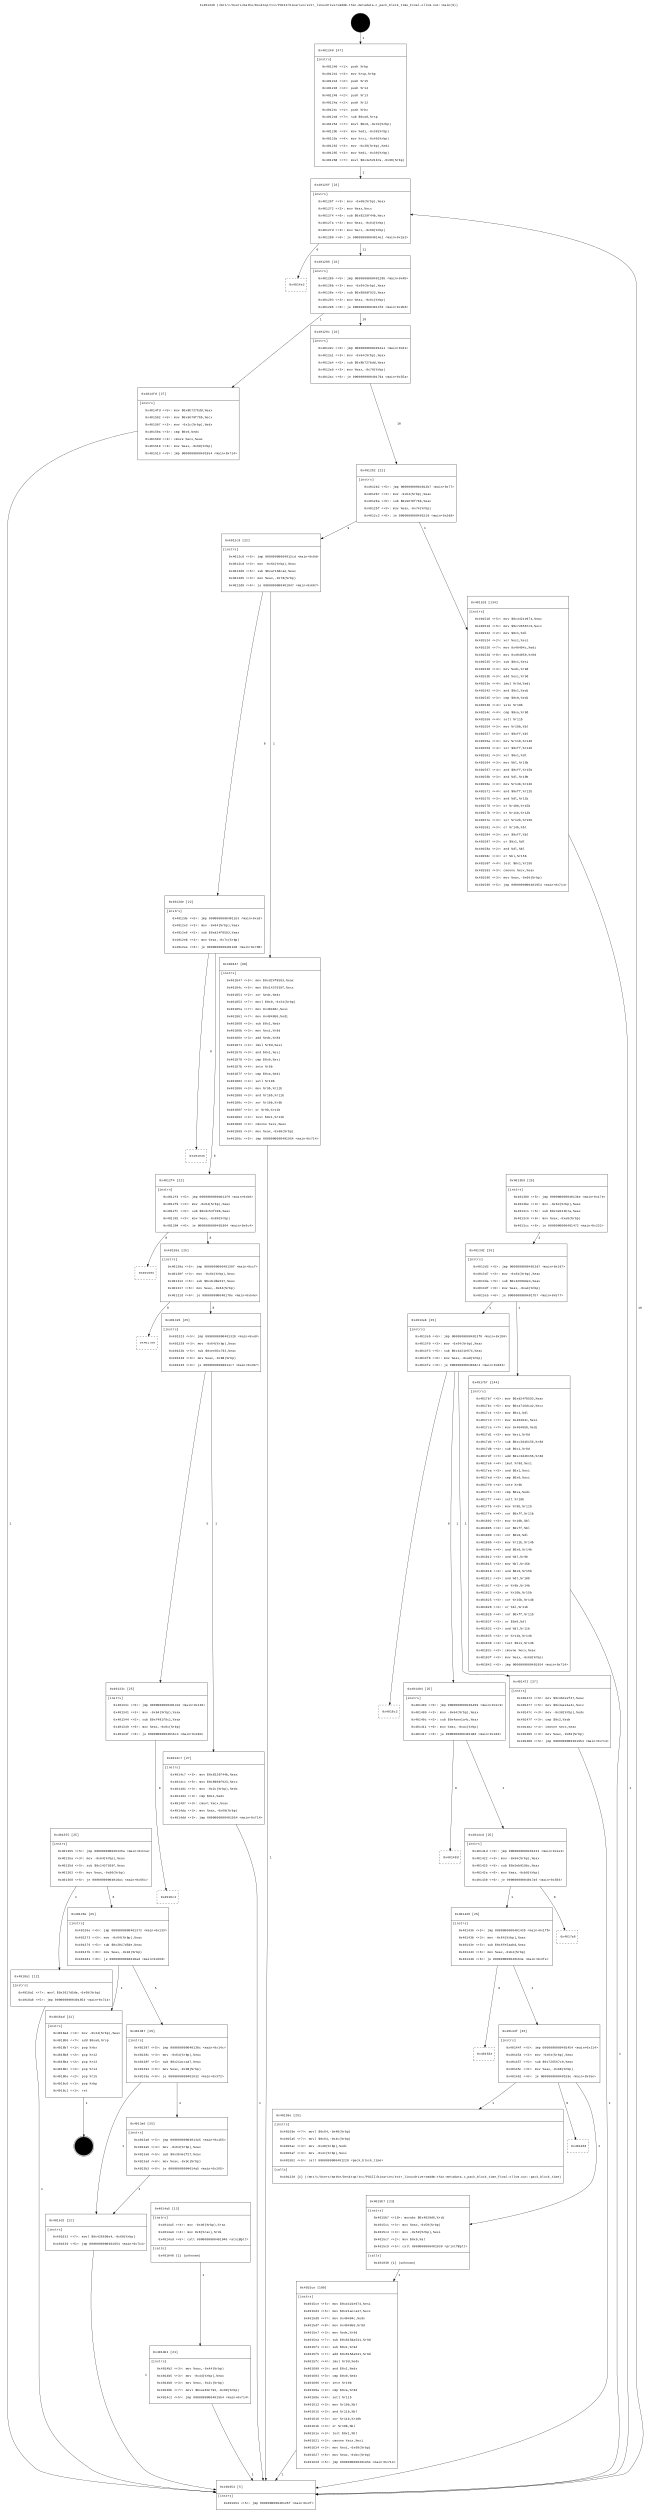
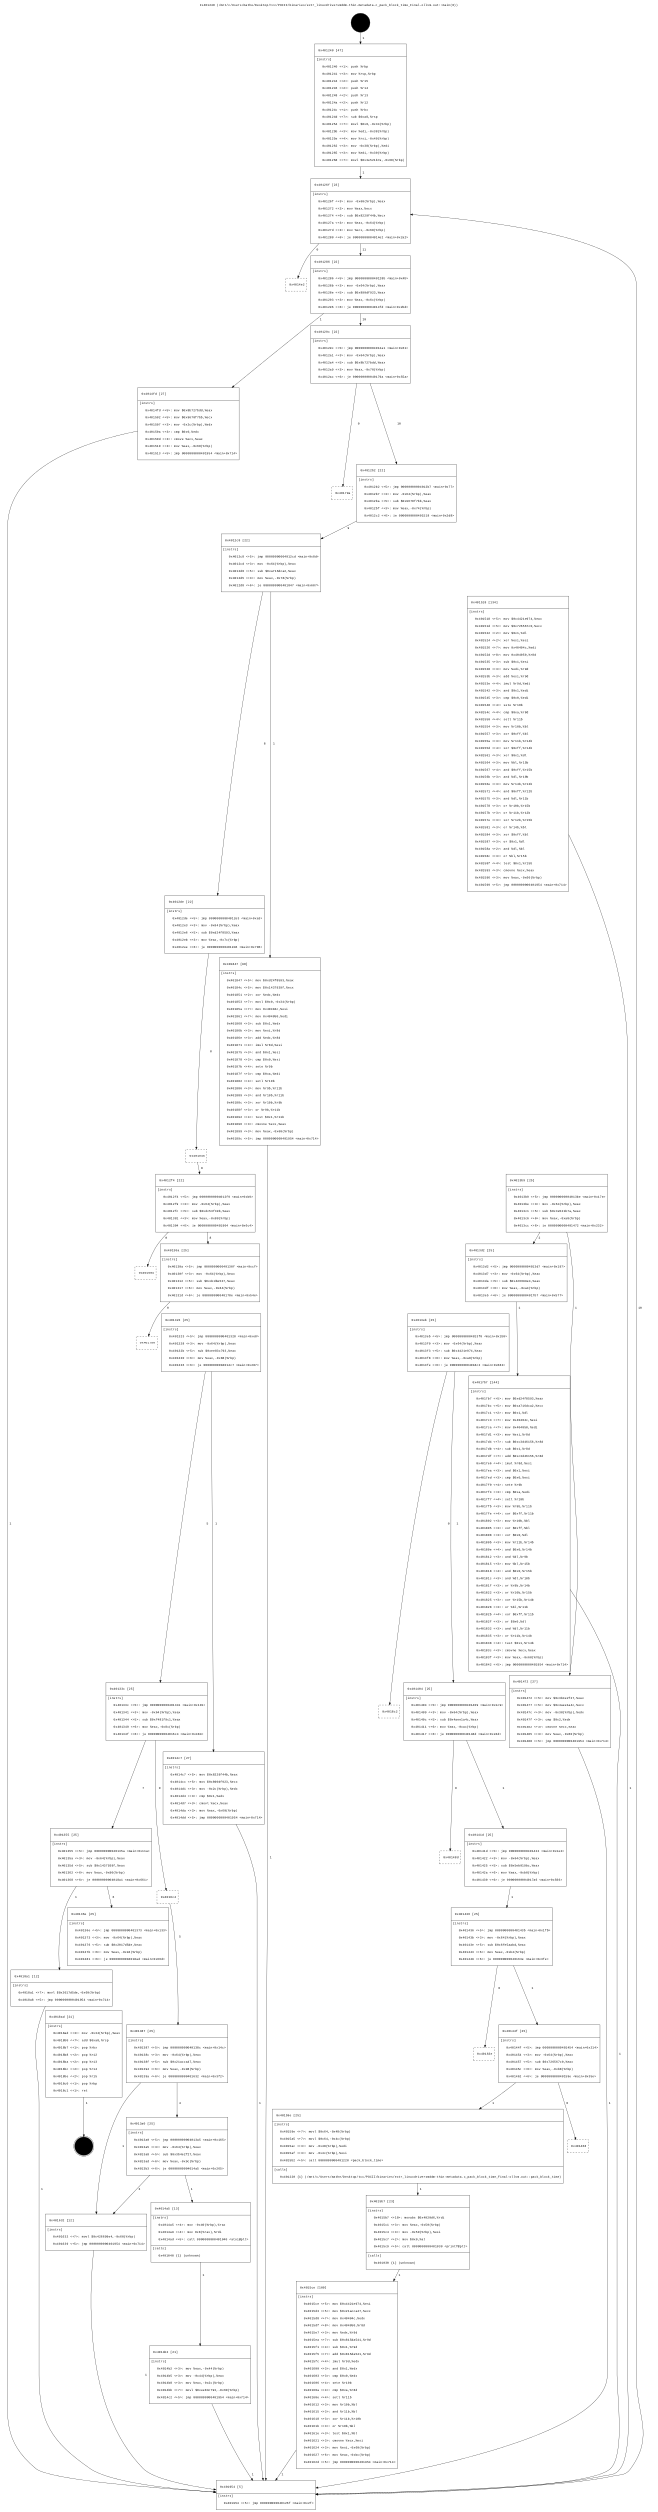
node "0x40179a": added
edge "0x4012b2 [22]" -> "0x401518 [134]": removed, label "1"
edge "0x4012de [22]" -> "0x4012f4 [22]": now "0x401946" -> "0x4012f4 [22]"
edge "0x40130a [25]" -> "0x401323 [25]": removed, label "8"
edge "0x4013d2 [25]" -> "0x4013eb [25]": removed, label "1"
edge "0x4013eb [25]" -> "0x401472 [27]": now "0x4013b9 [25]" -> "0x401472 [27]"
edge "0x40133c [25]" -> "0x401355 [25]": added, label "7"
node "0x4017a6": removed
edge "0x40136e [25]" -> "0x4018ad [21]": removed, label "1"
edge "0x40136e [25]" -> "0x401387 [25]": now "0x4016c4" -> "0x401387 [25]"
edge "0x4013a0 [25]" -> "0x4014a5 [13]": added, label "1"
edge "0x40144f [25]" -> "0x4015b7 [23]": now "0x40159e [25]" -> "0x4015b7 [23]"
